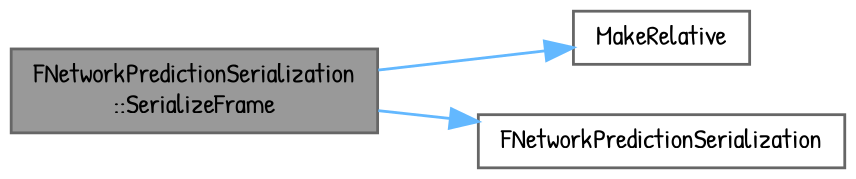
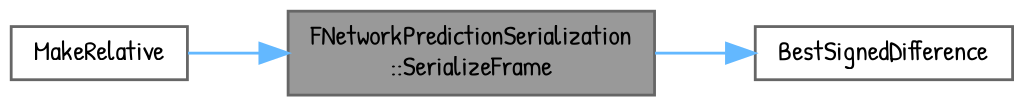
edge "FNetworkPredictionSerialization ::SerializeFrame" -> "MakeRelative": reversed
node "FNetworkPredictionSerialization": label "FNetworkPredictionSerialization" -> "BestSignedDifference"
